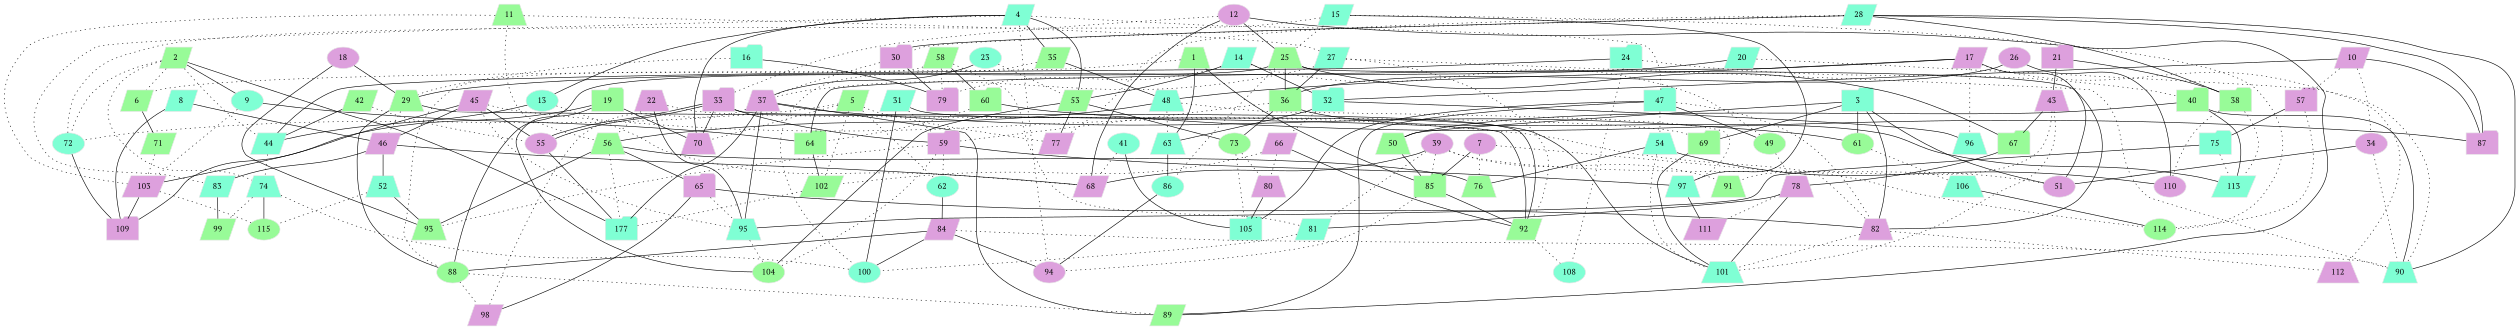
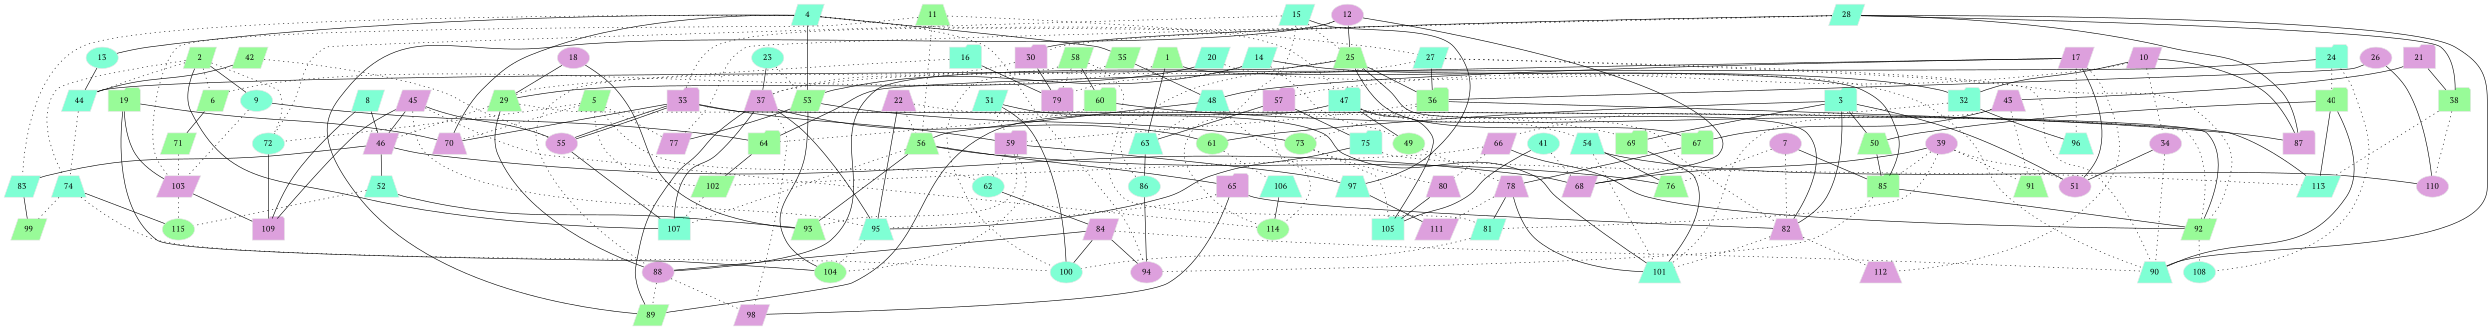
edge "29" -- "92": style solid -> dotted
edge "32" -- "63": now "57" -- "63"
edge "36" -- "73": style solid -> dotted
edge "13" -- "68": removed
node "177": label "177" -> "107"
node "88": fillcolor palegreen -> plum
